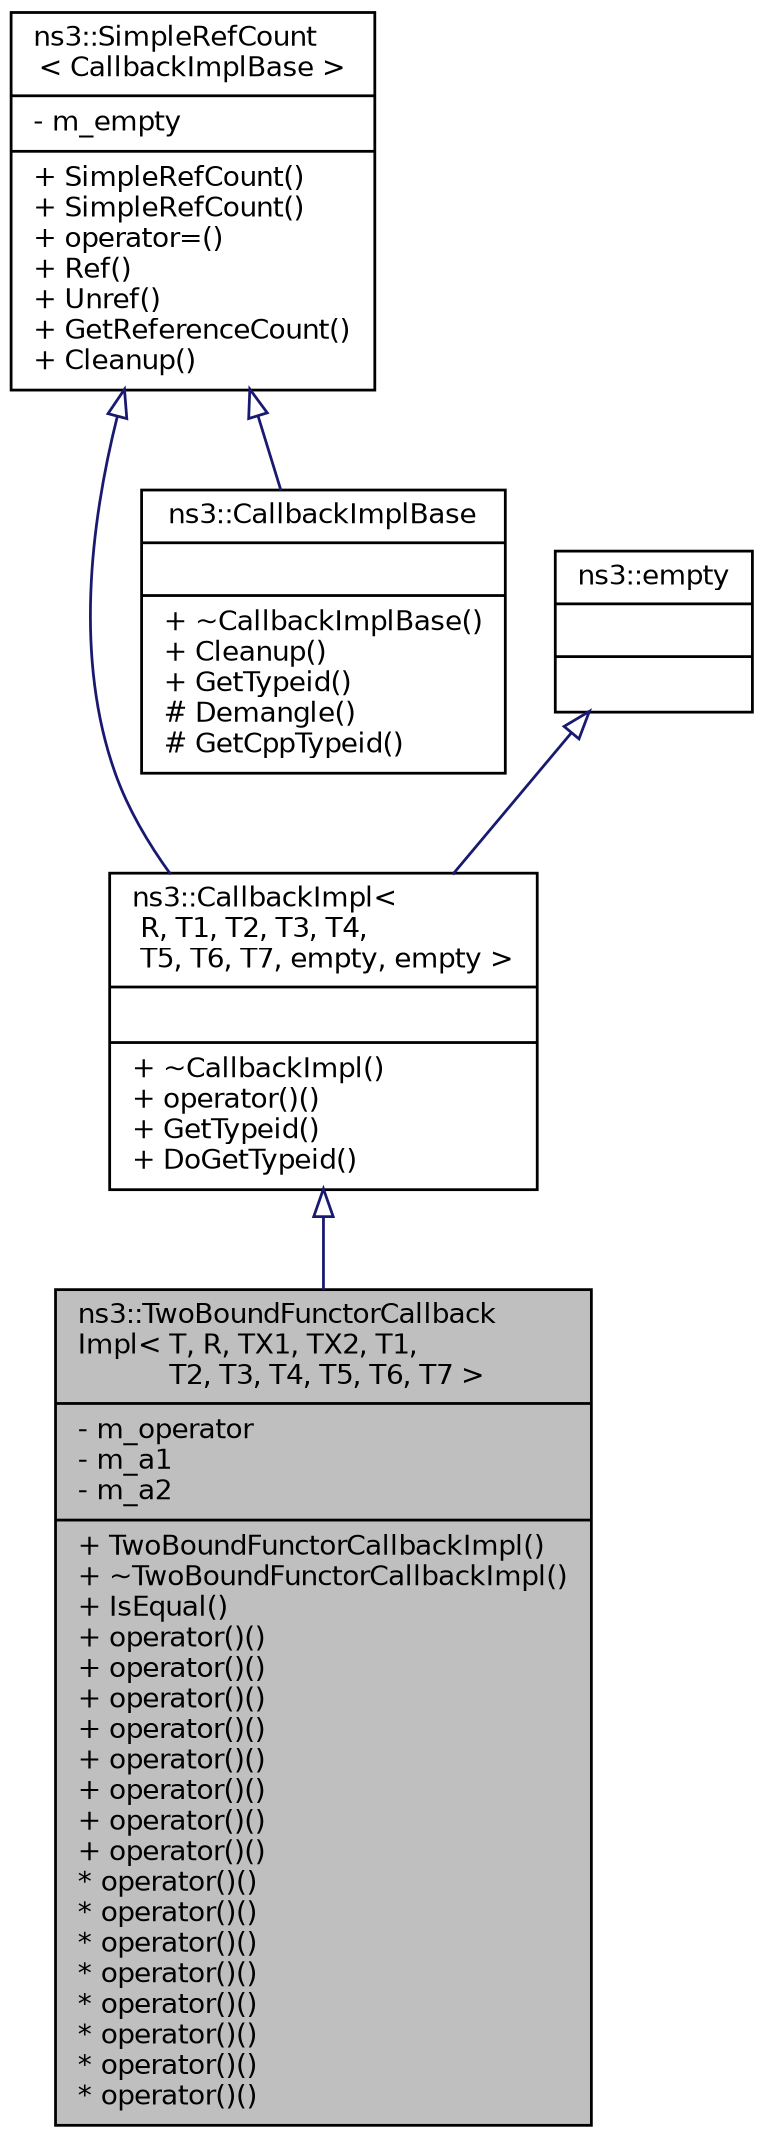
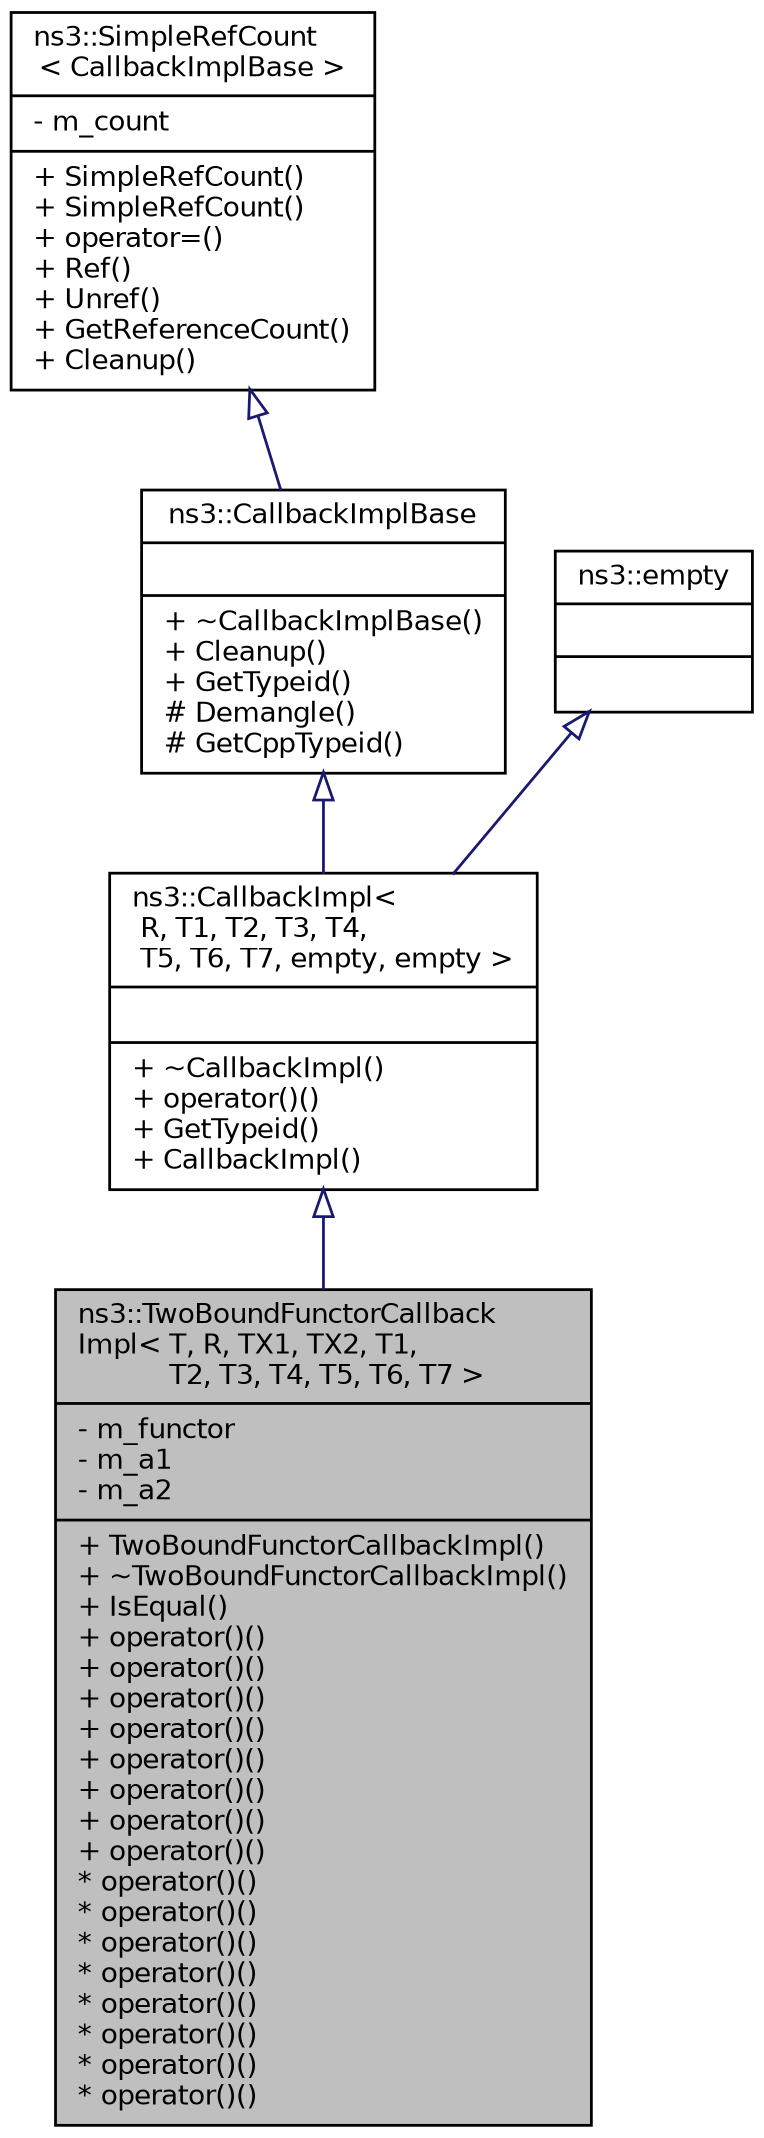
node "ns3::SimpleRefCount": text "- m_empty" -> "- m_count"
edge "ns3::CallbackImpl<" -> "ns3::SimpleRefCount": now "ns3::CallbackImpl<" -> "ns3::CallbackImplBase"
node "ns3::CallbackImpl<": text "+ DoGetTypeid()" -> "+ CallbackImpl()"
node "ns3::TwoBoundFunctorCallback": text "- m_operator" -> "- m_functor"
